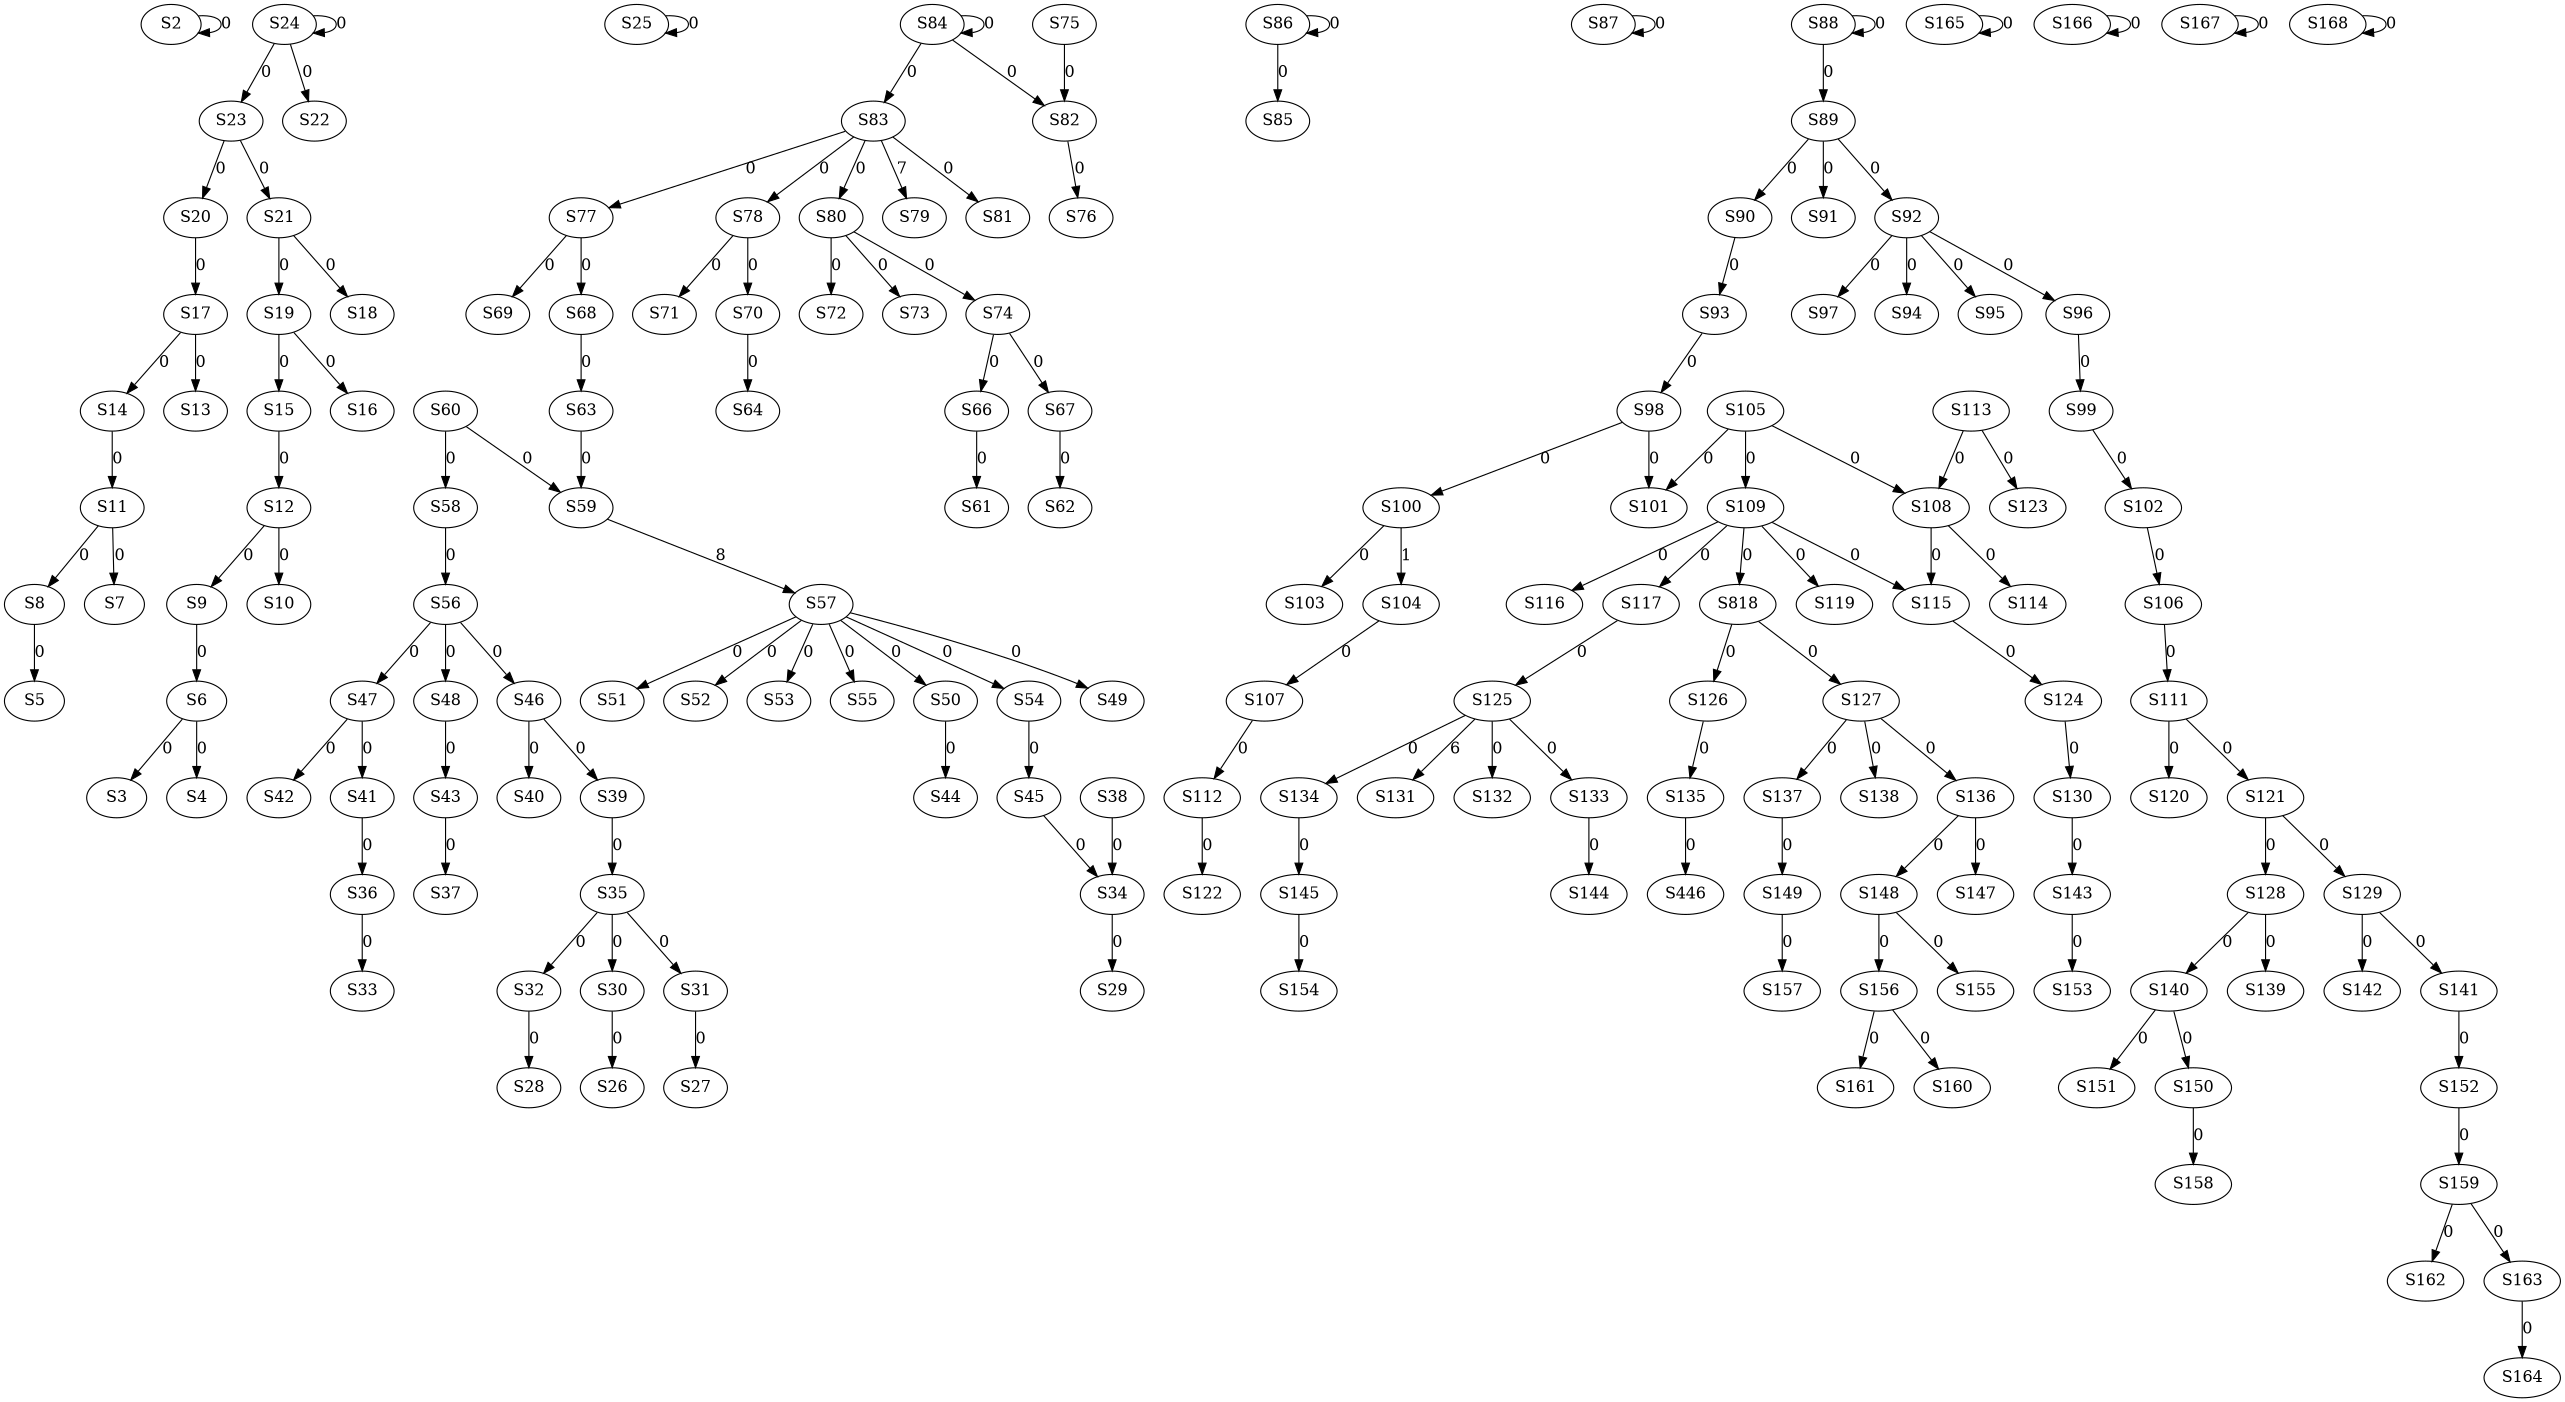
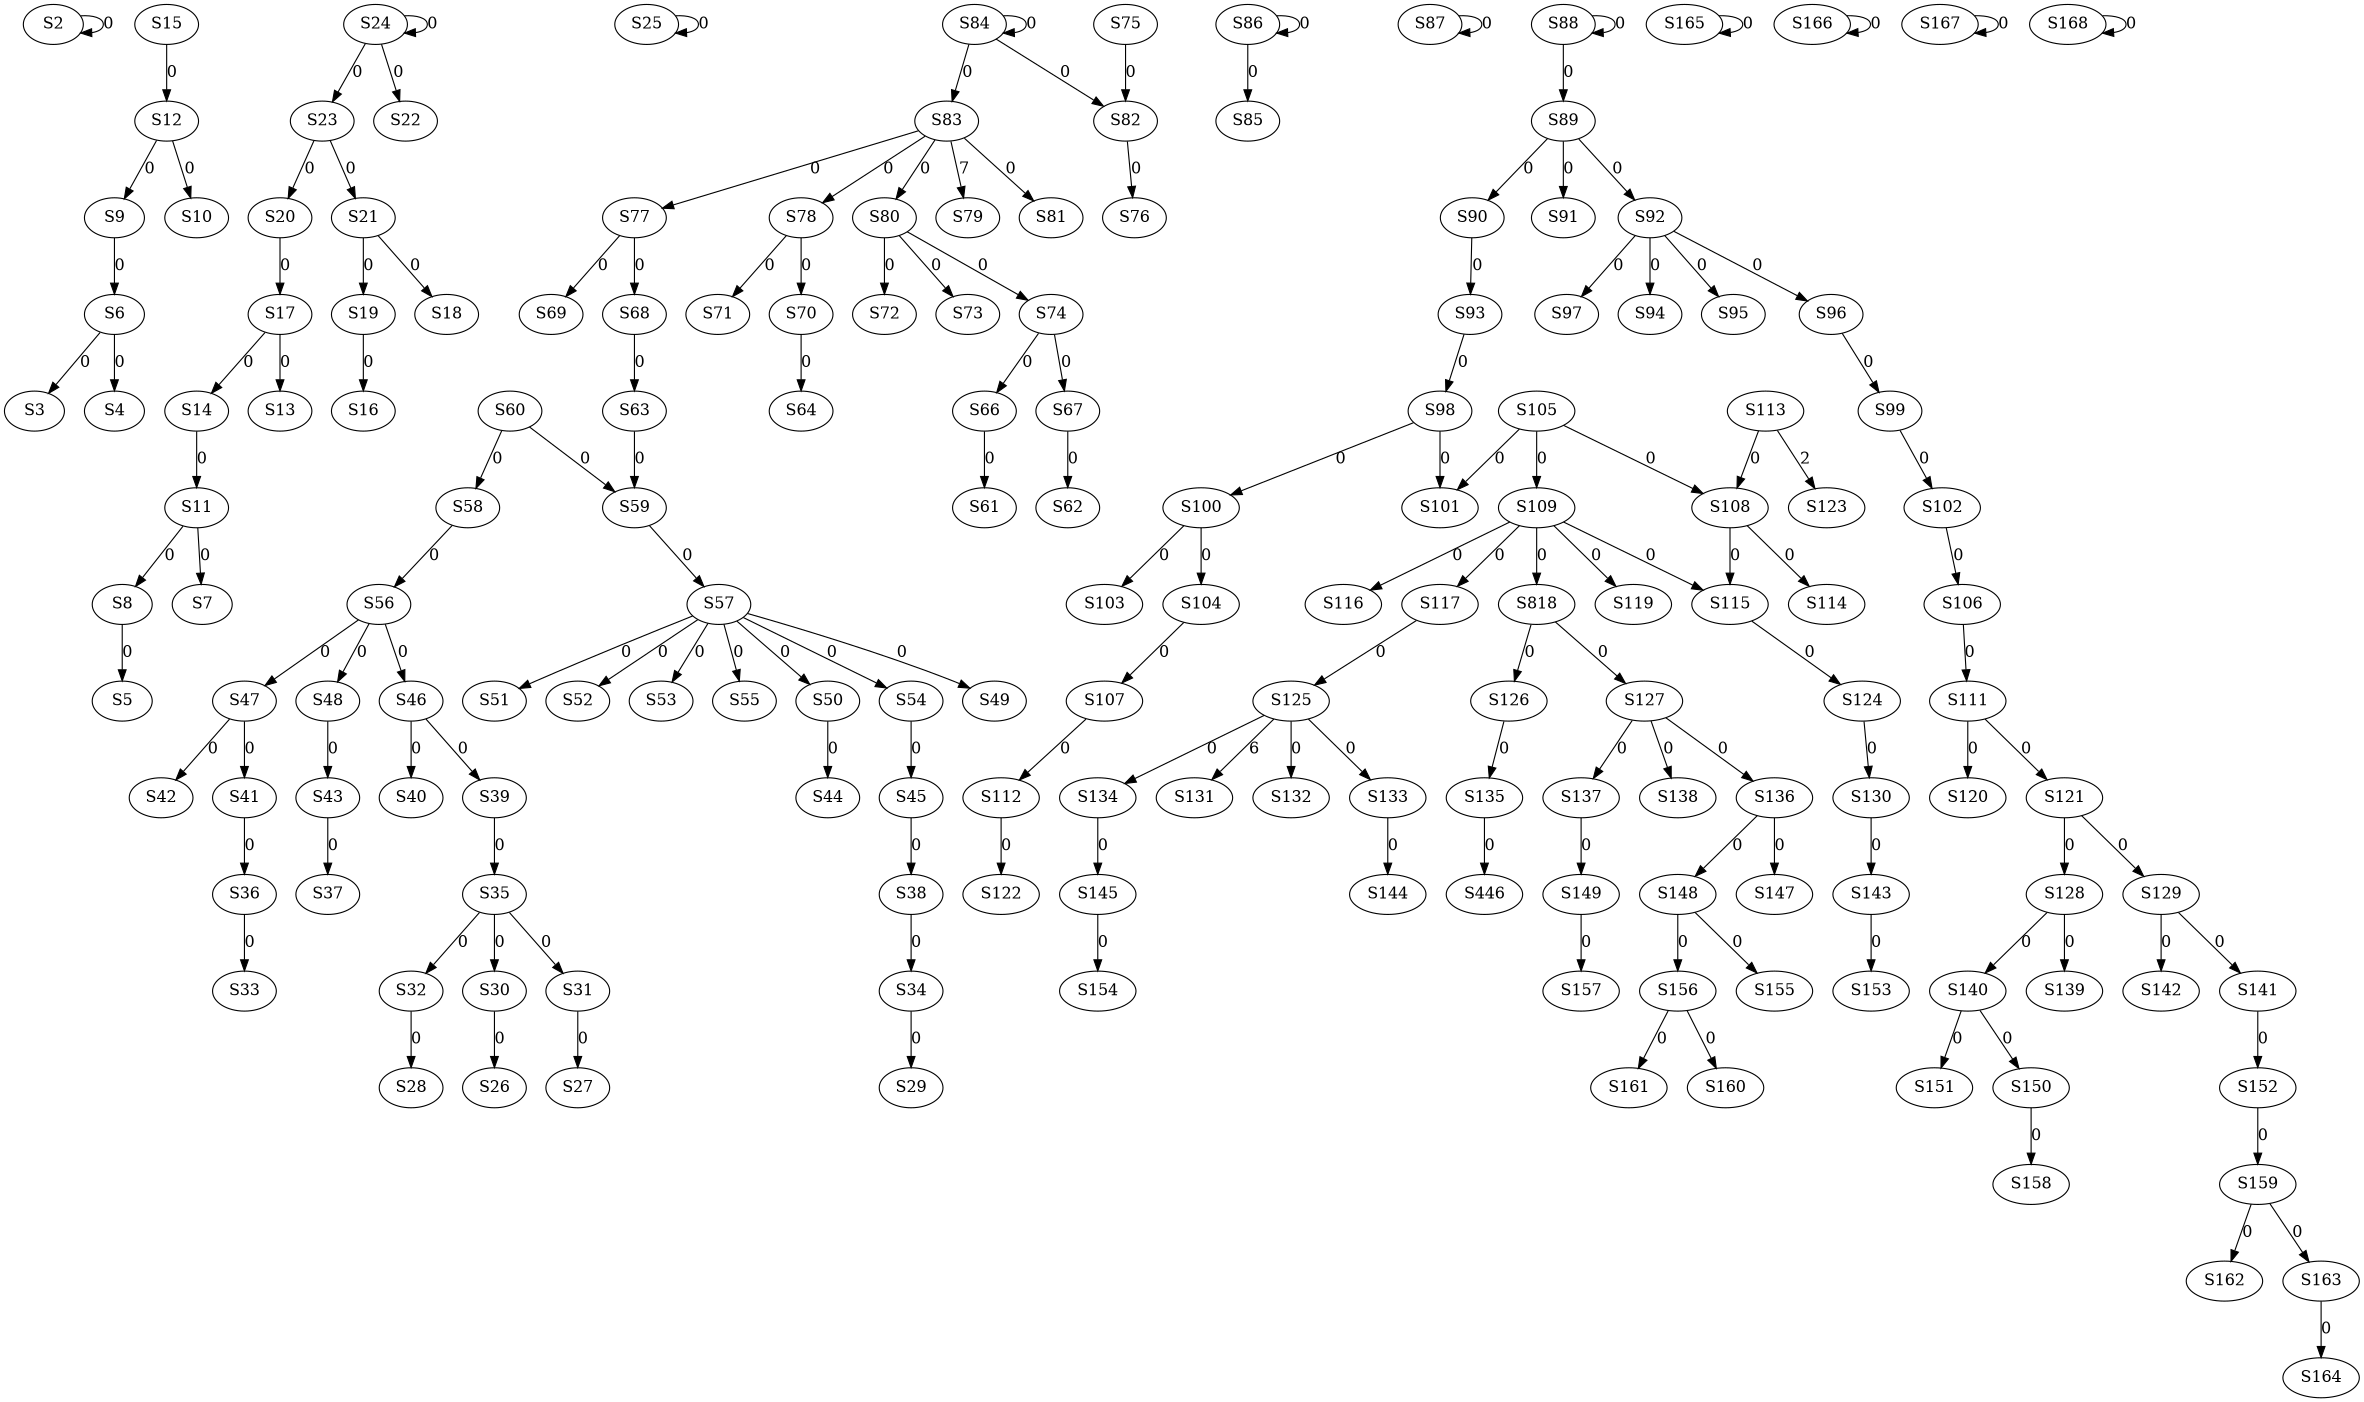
edge "S19" -> "S15": removed, label "0"
edge "S113" -> "S123": label "0" -> "2"
edge "S59" -> "S57": label "8" -> "0"
edge "S100" -> "S104": label "1" -> "0"
edge "S45" -> "S34": now "S45" -> "S38"
